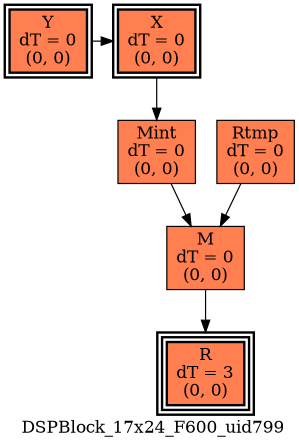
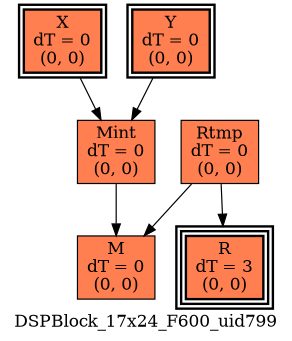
edge "Y dT = 0 (0, 0)" -> "X dT = 0 (0, 0)": now "Y dT = 0 (0, 0)" -> "Mint dT = 0 (0, 0)"
edge "M dT = 0 (0, 0)" -> "R dT = 3 (0, 0)": now "Rtmp dT = 0 (0, 0)" -> "R dT = 3 (0, 0)"
